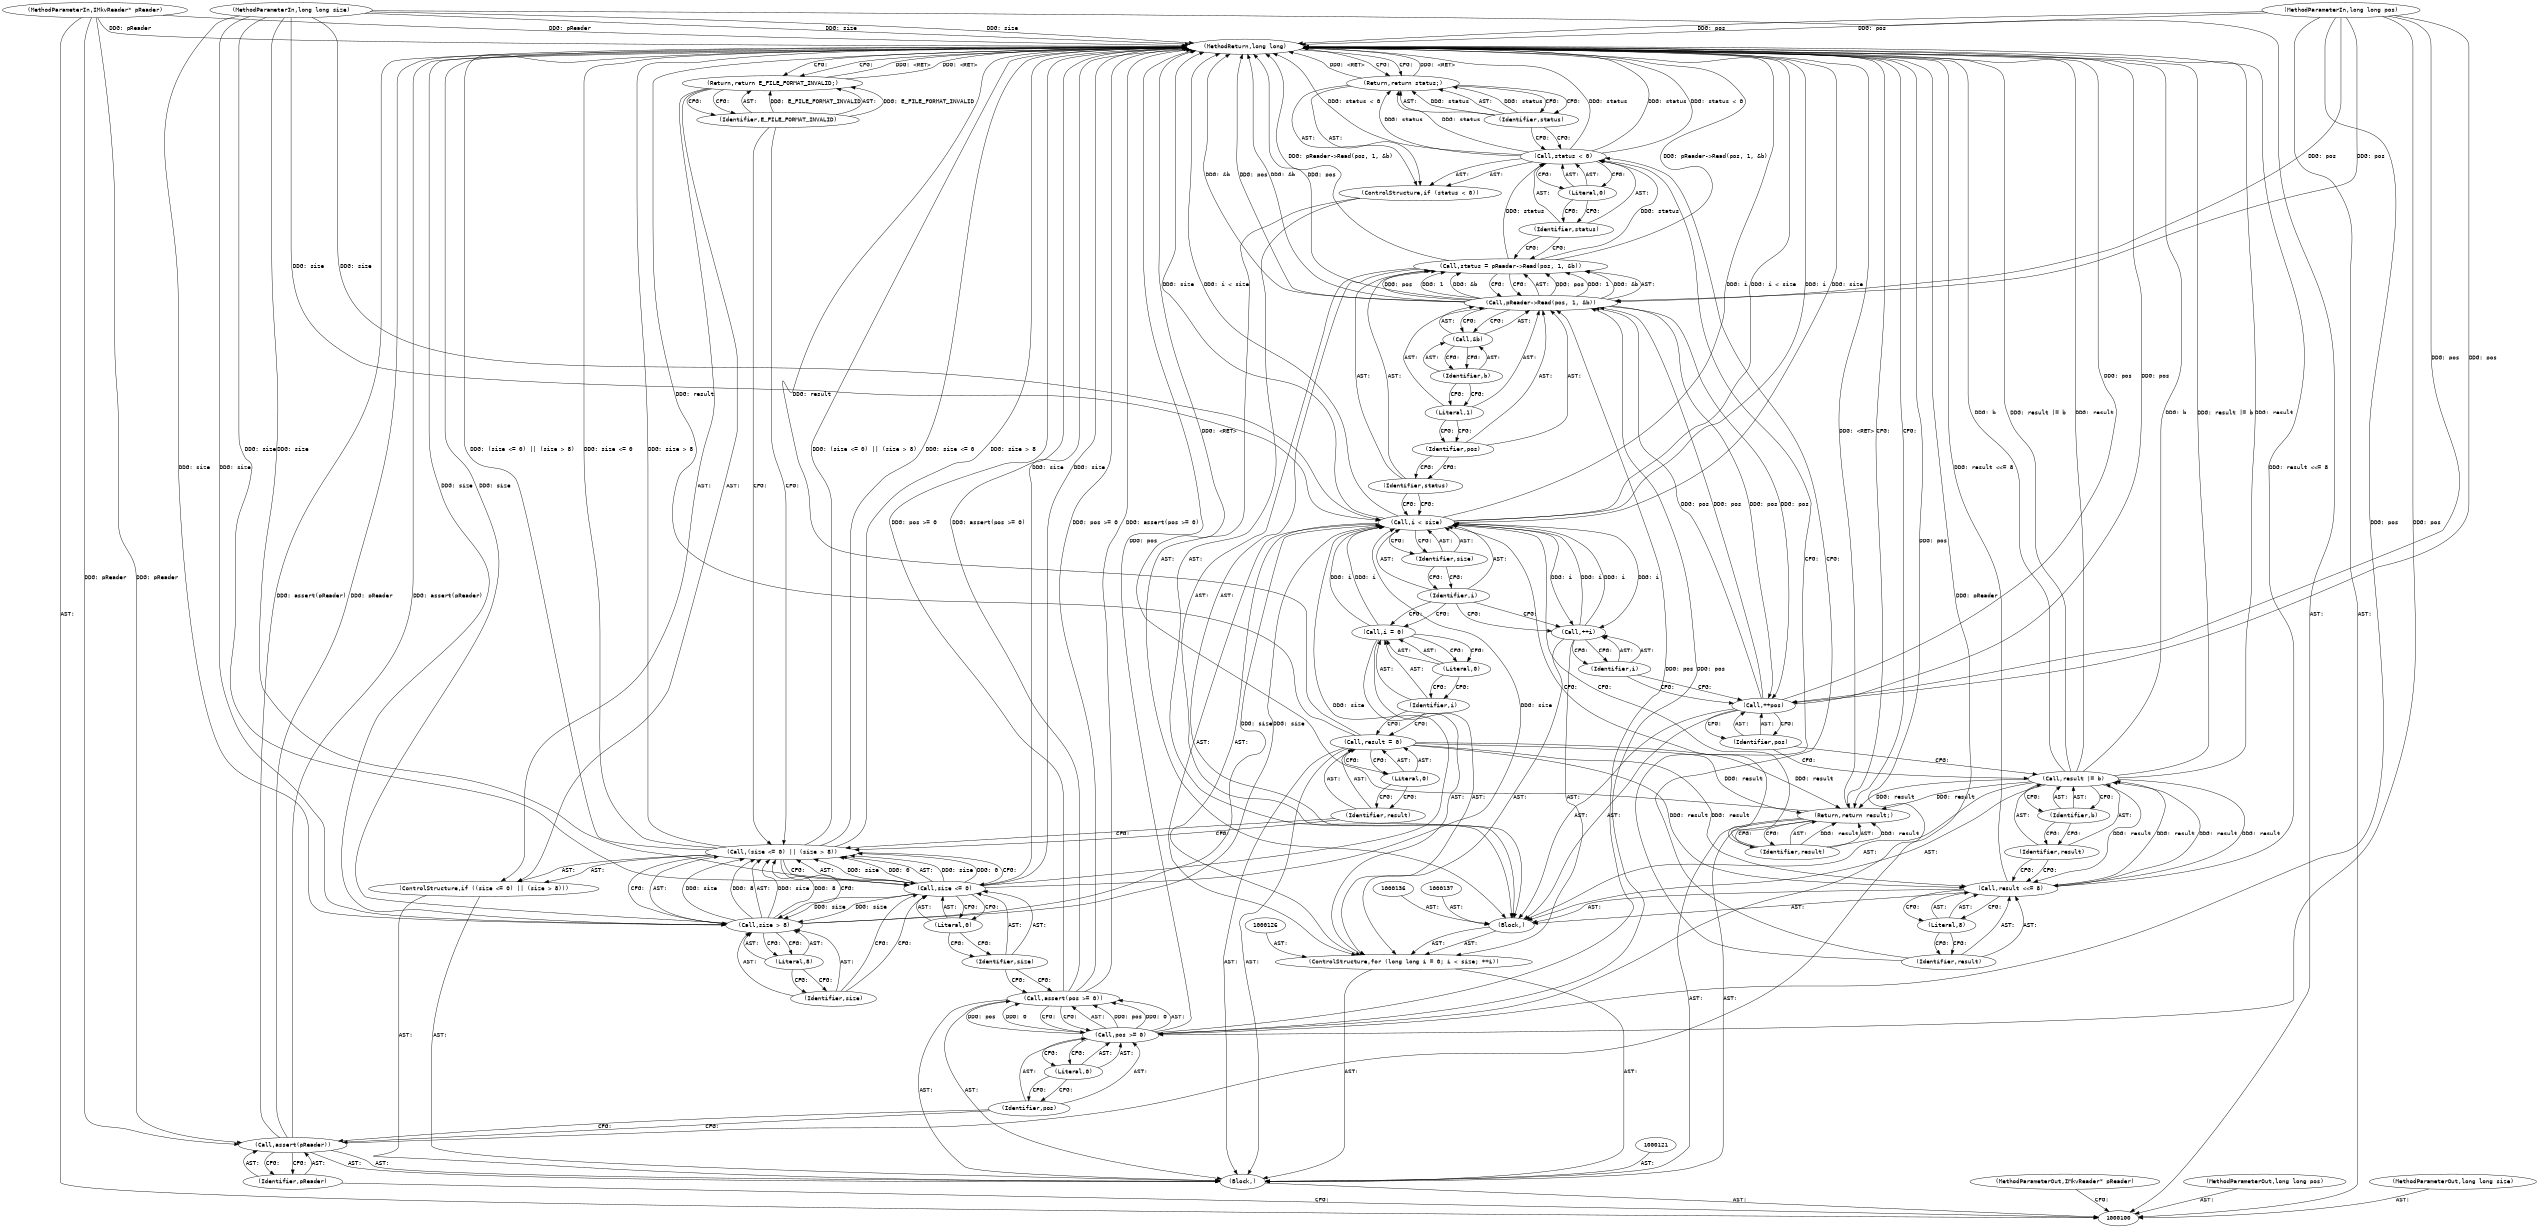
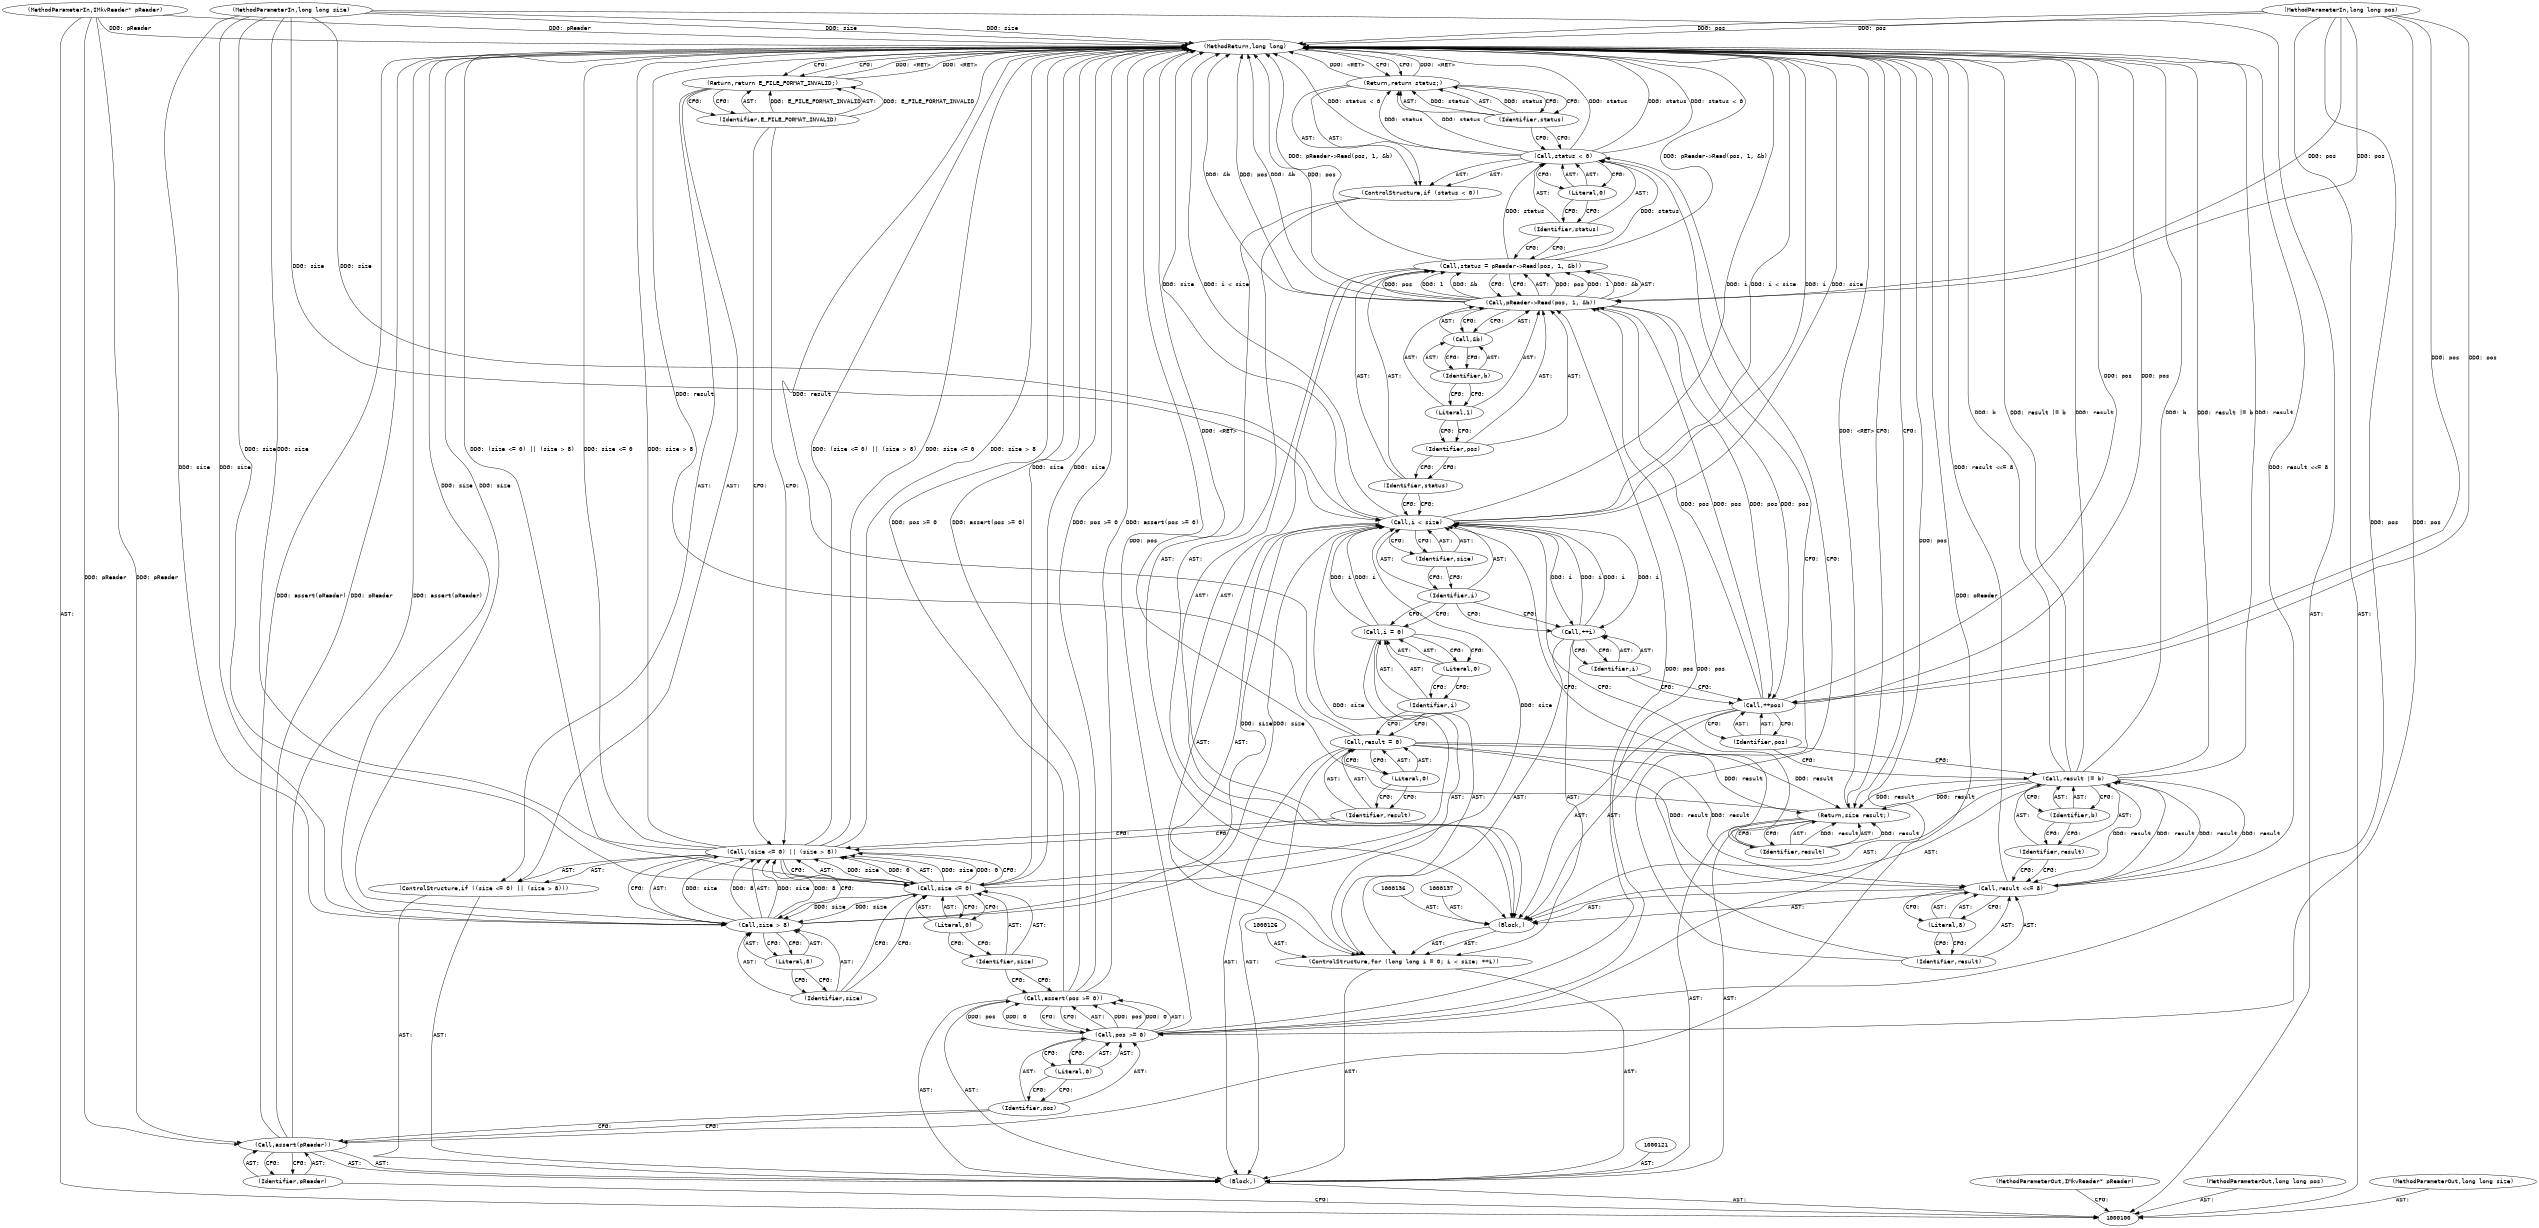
node "(Return,return result;)": label "(Return,return result;)" -> "(Return,size result;)"
